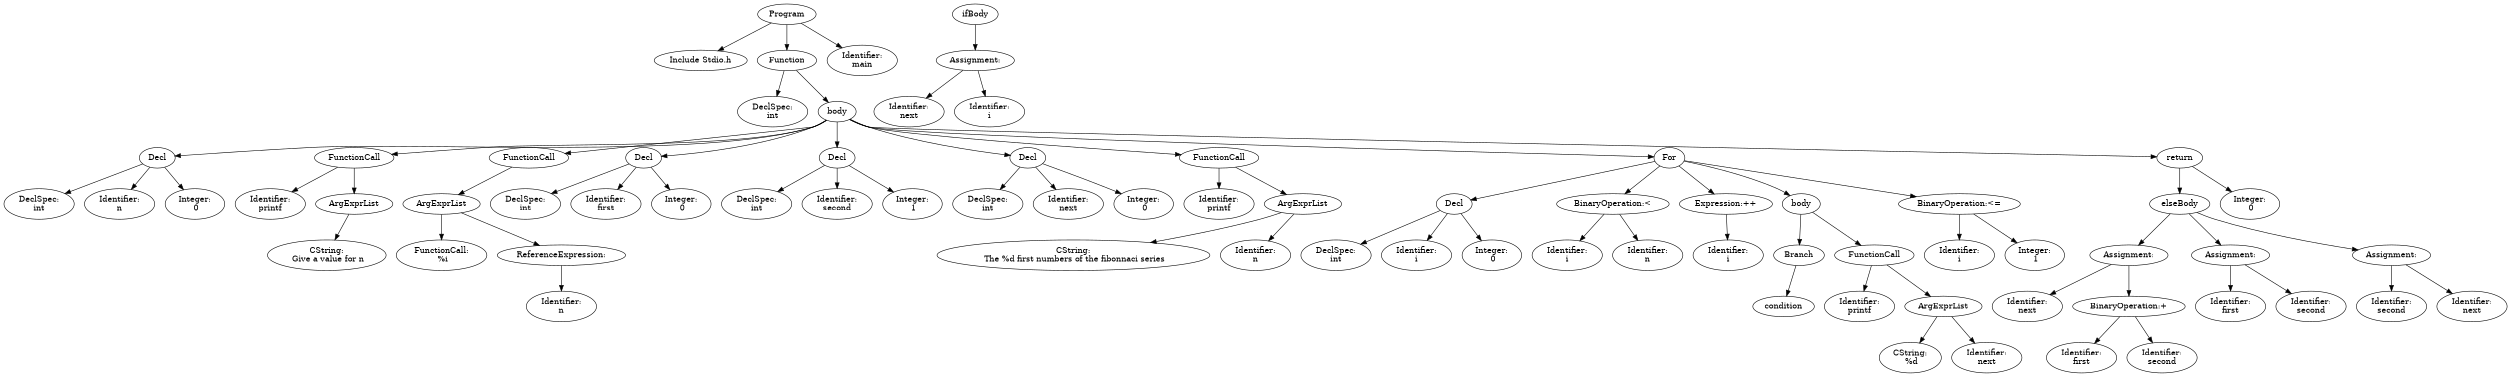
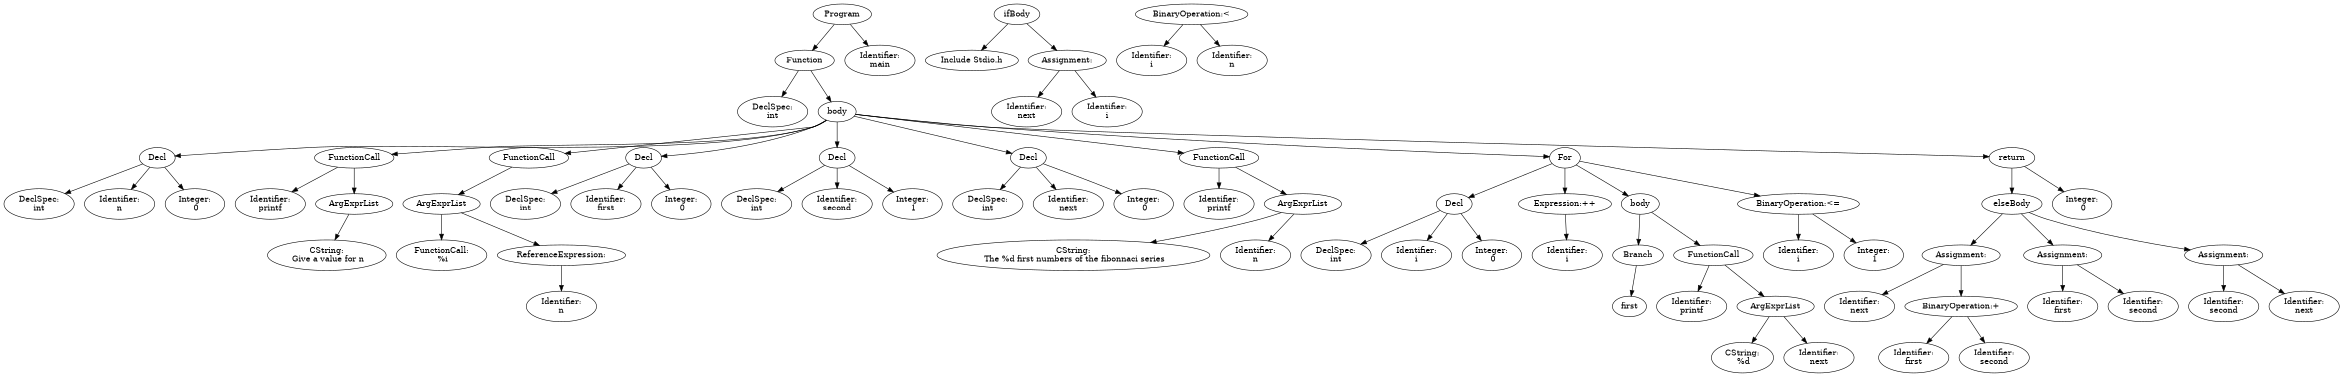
edge "Program" -> "Include Stdio.h": now "ifBody" -> "Include Stdio.h"
edge "For" -> "BinaryOperation:<": removed
node "condition": label "condition" -> "first"
